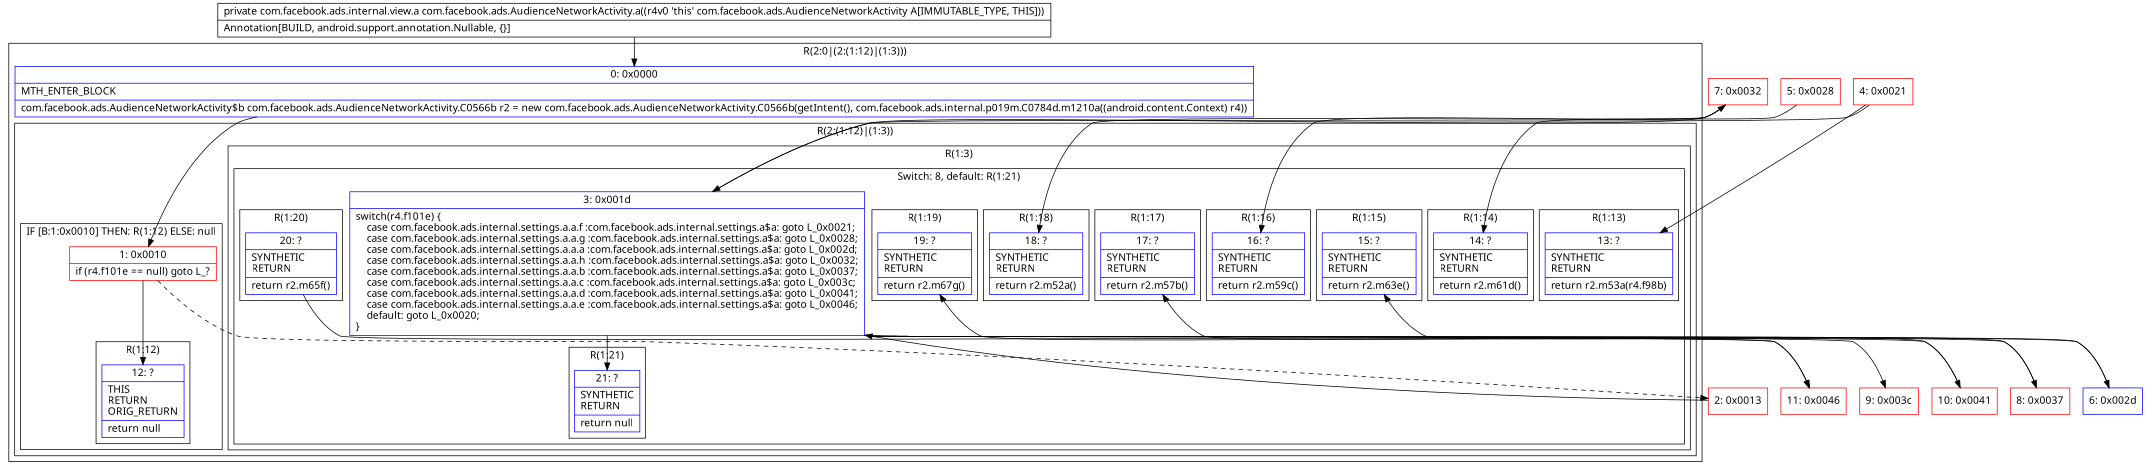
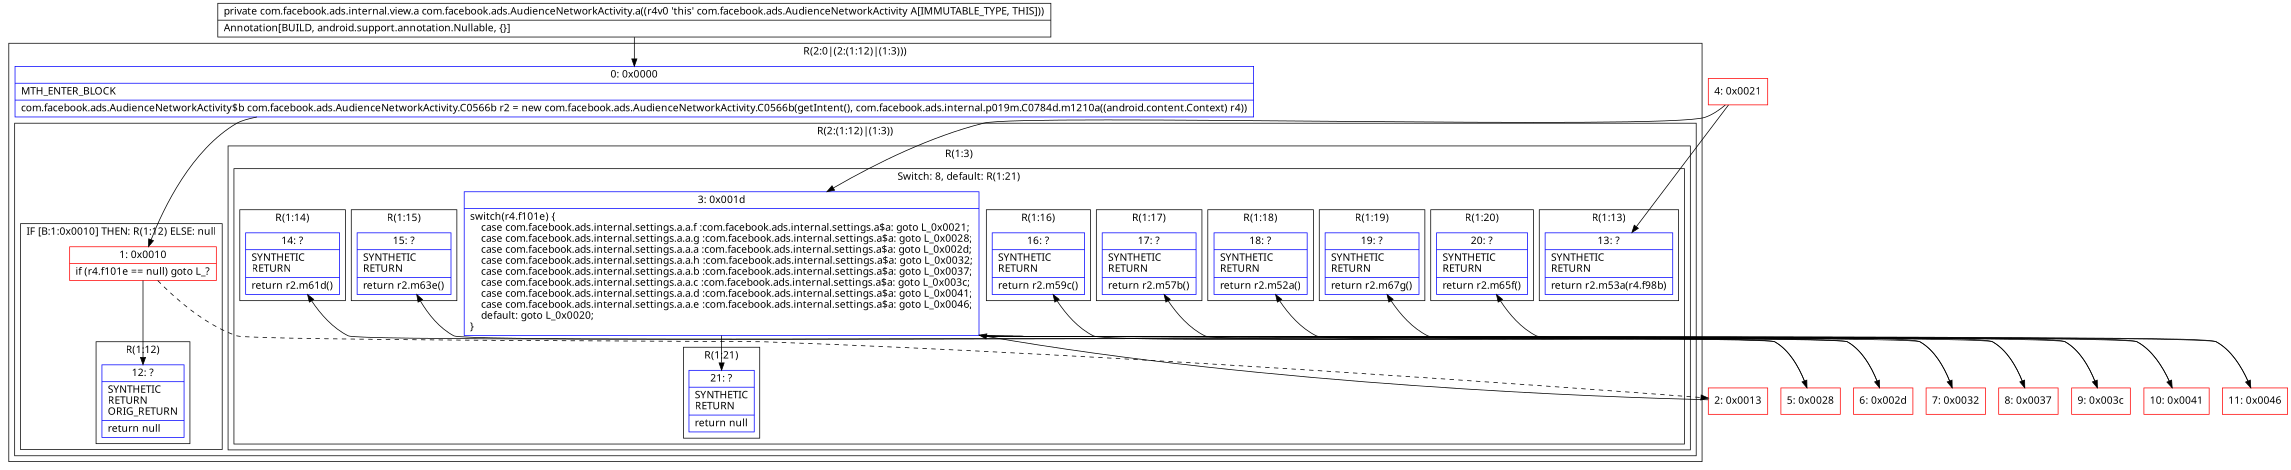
edge "7: 0x0032" -> "18: ?": now "9: 0x003c" -> "18: ?"
edge "3: 0x001d" -> "5: 0x0028": added
edge "20: ?" -> "11: 0x0046": reversed
node "12: ?": text "THIS" -> "SYNTHETIC"
node "6: 0x002d": color blue -> red
